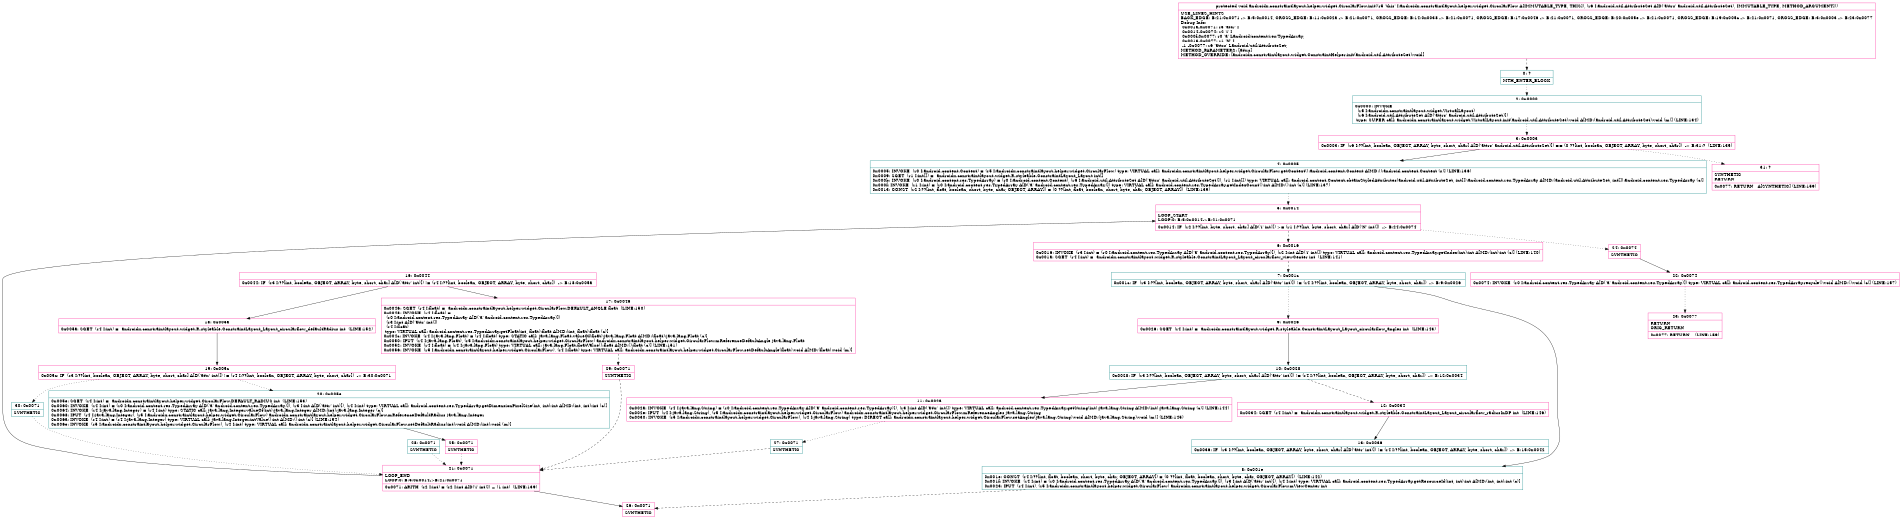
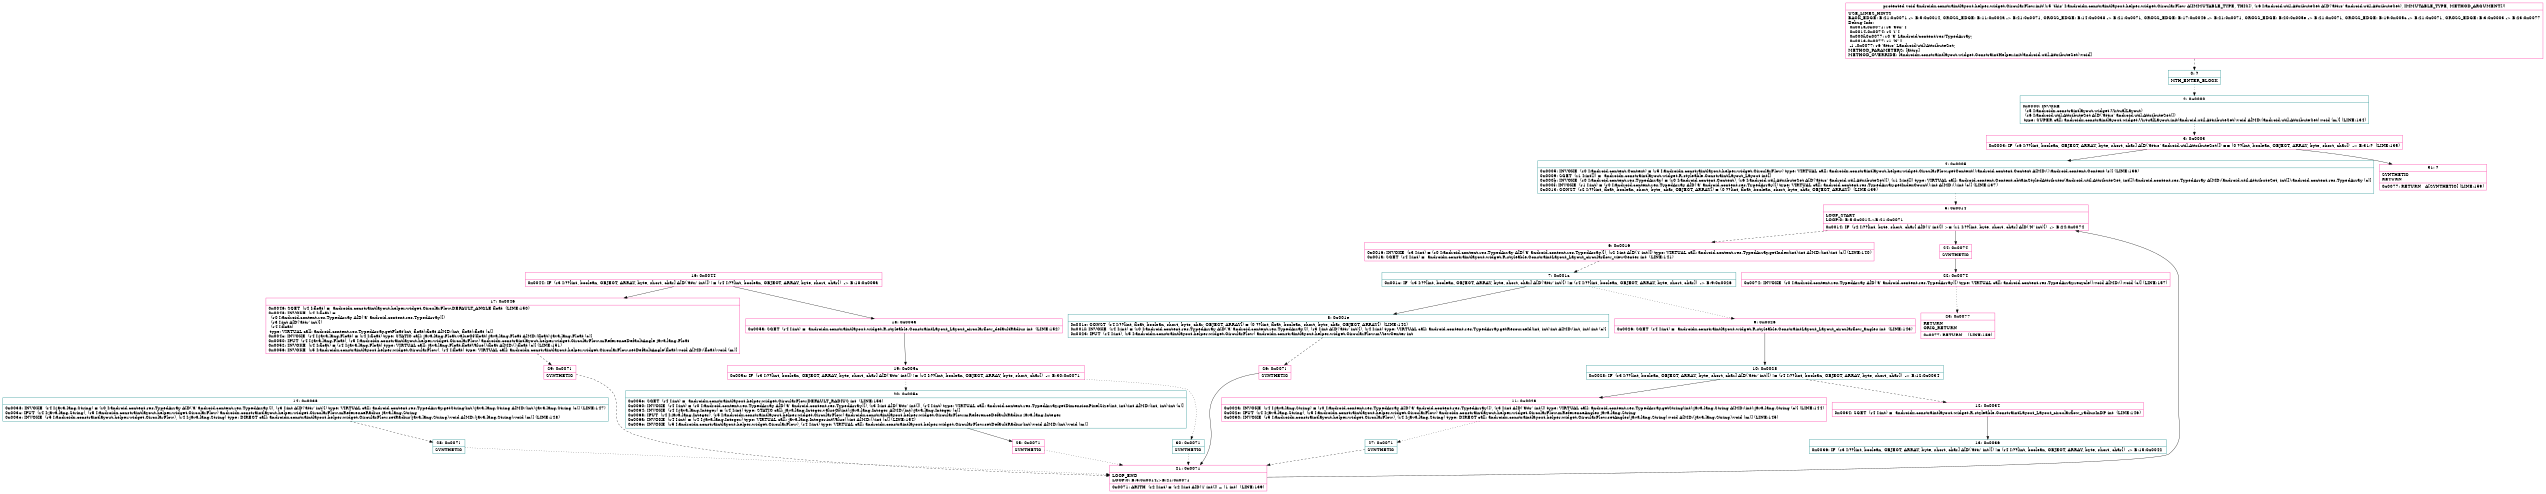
edge "3: 0x0003" -> "31: ?": style dotted -> solid
edge "5: 0x0014" -> "24: 0x0074": style dotted -> solid
node "14: 0x0038": added
edge "21: 0x0071" -> "26: 0x0071": reversed
